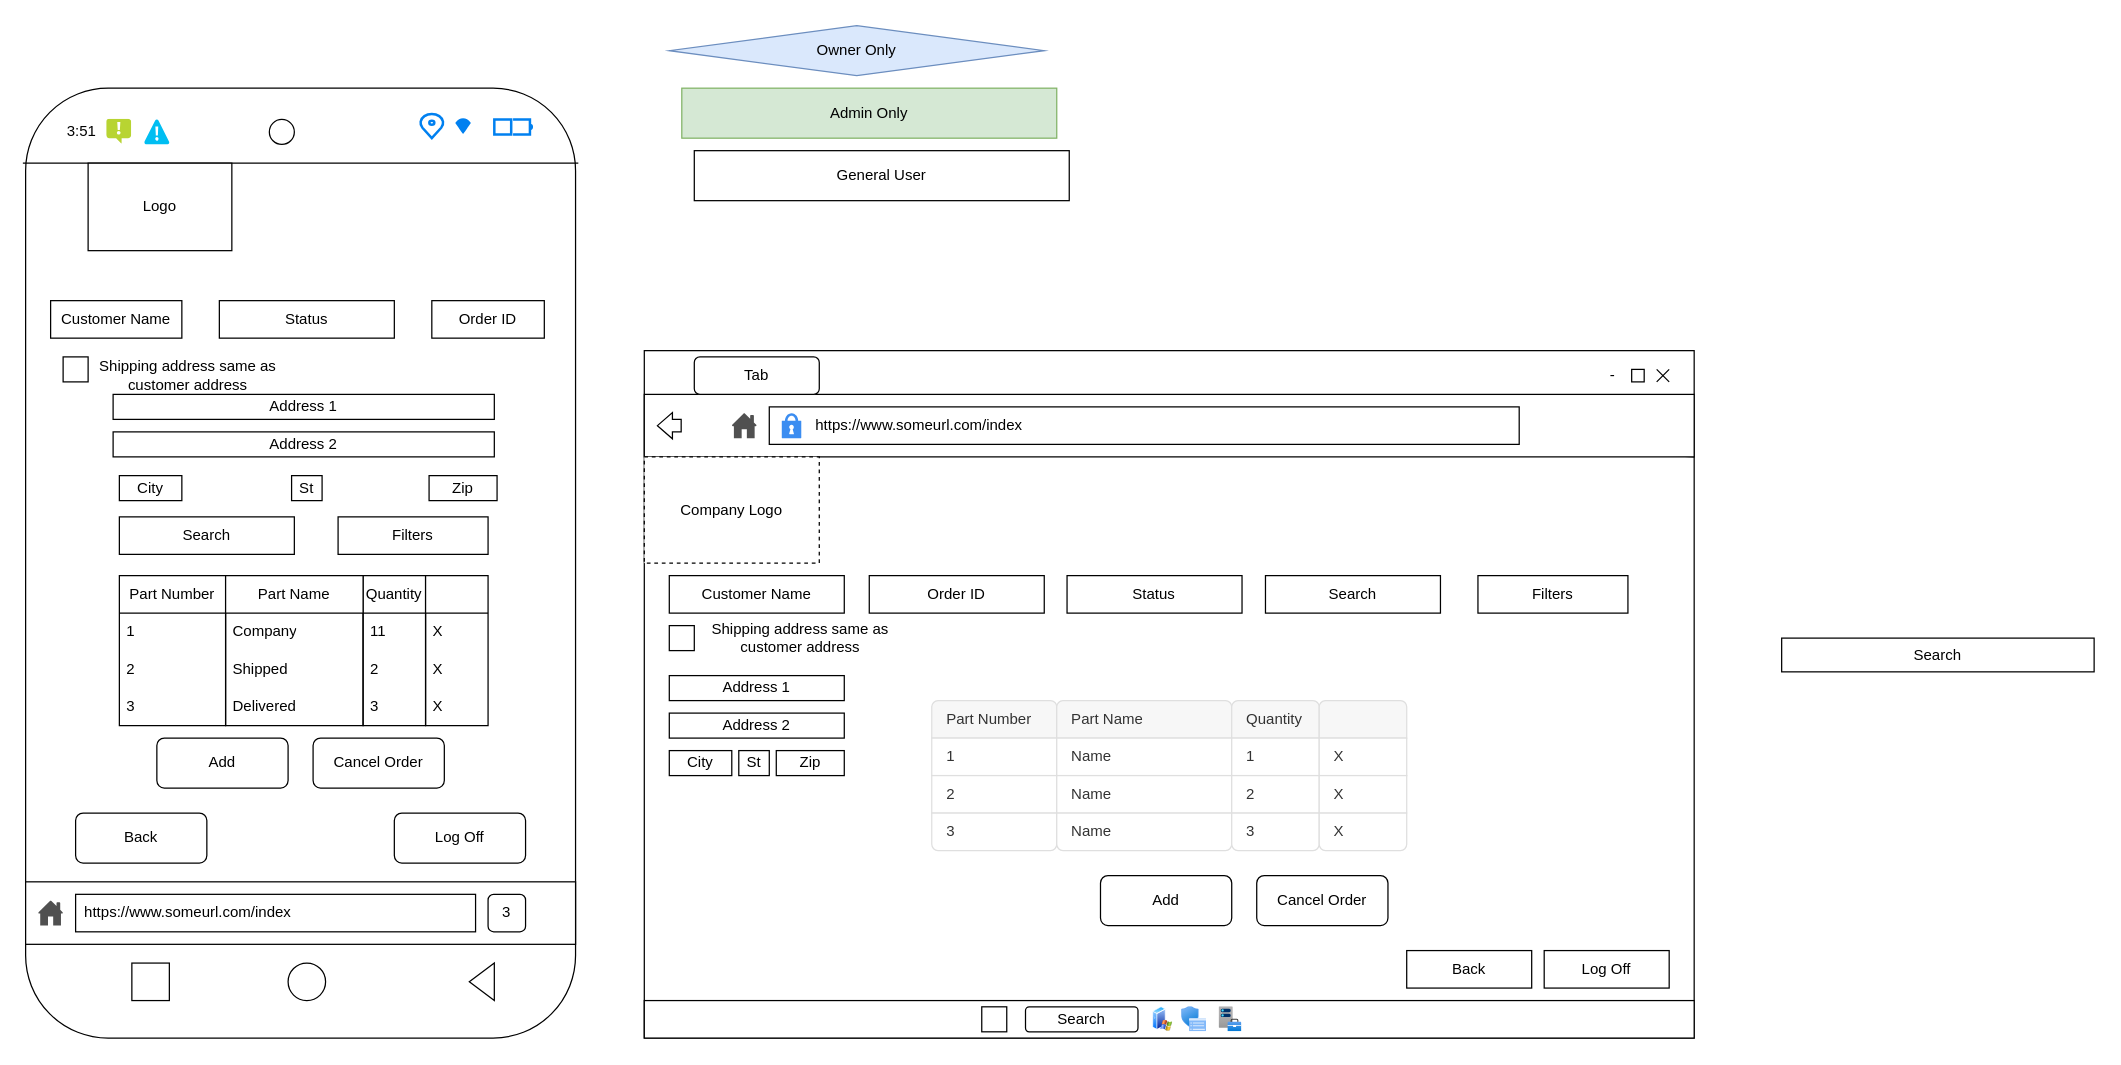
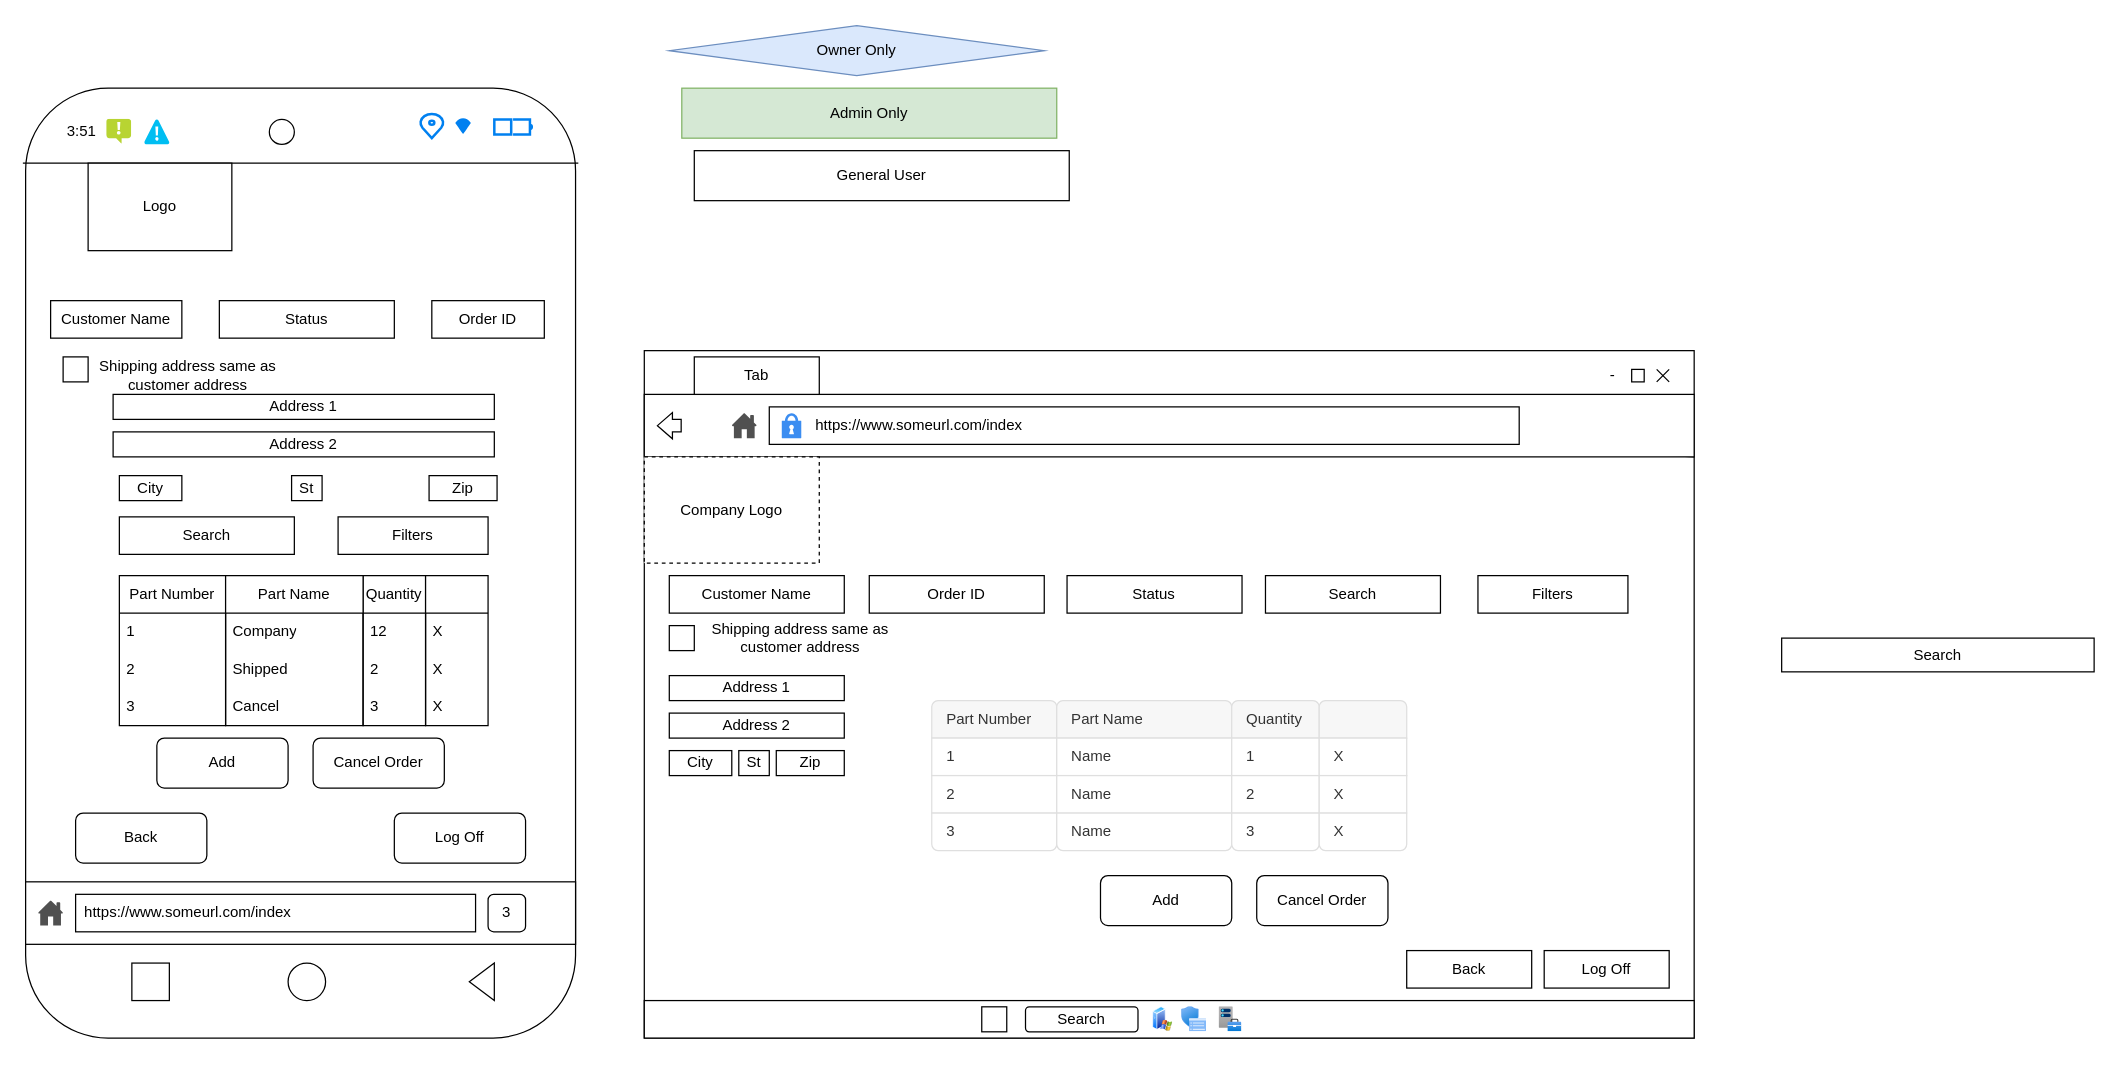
node "Tab": shape rounded rectangle -> rectangle
node "11": label "11" -> "12"
node "Delivered": label "Delivered" -> "Cancel"
